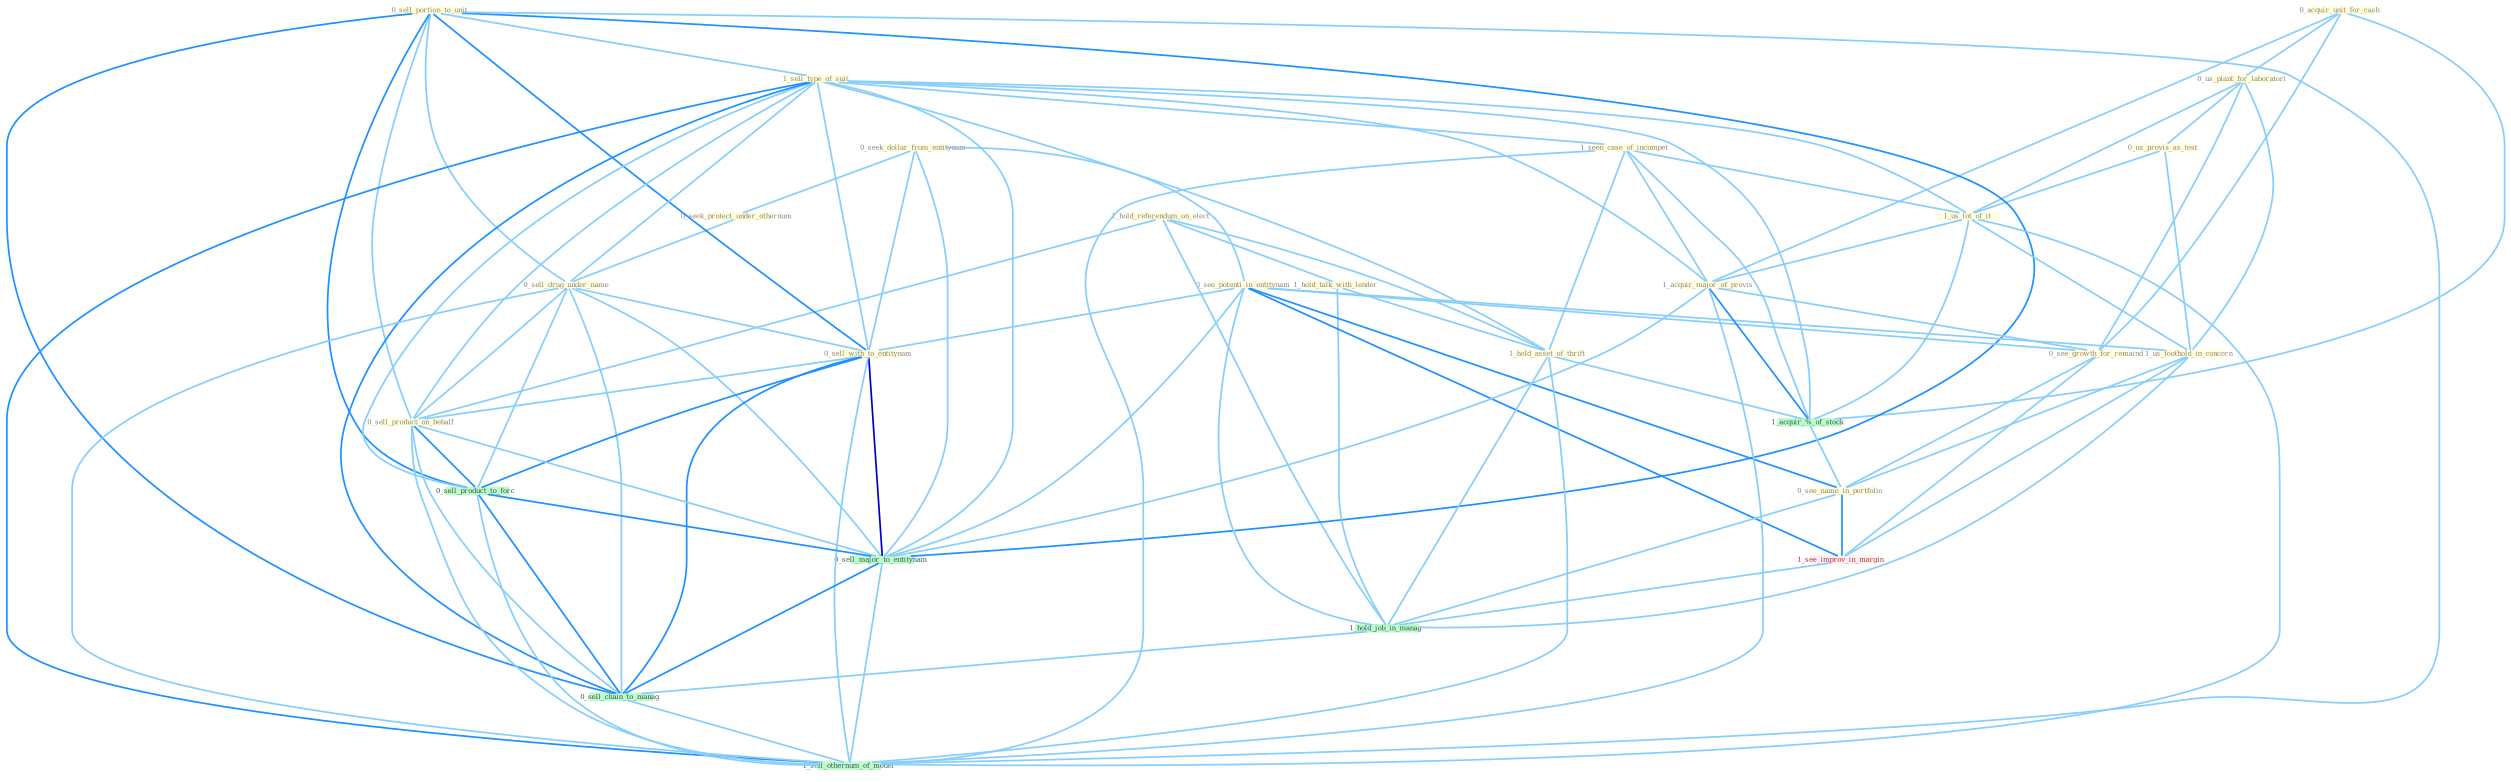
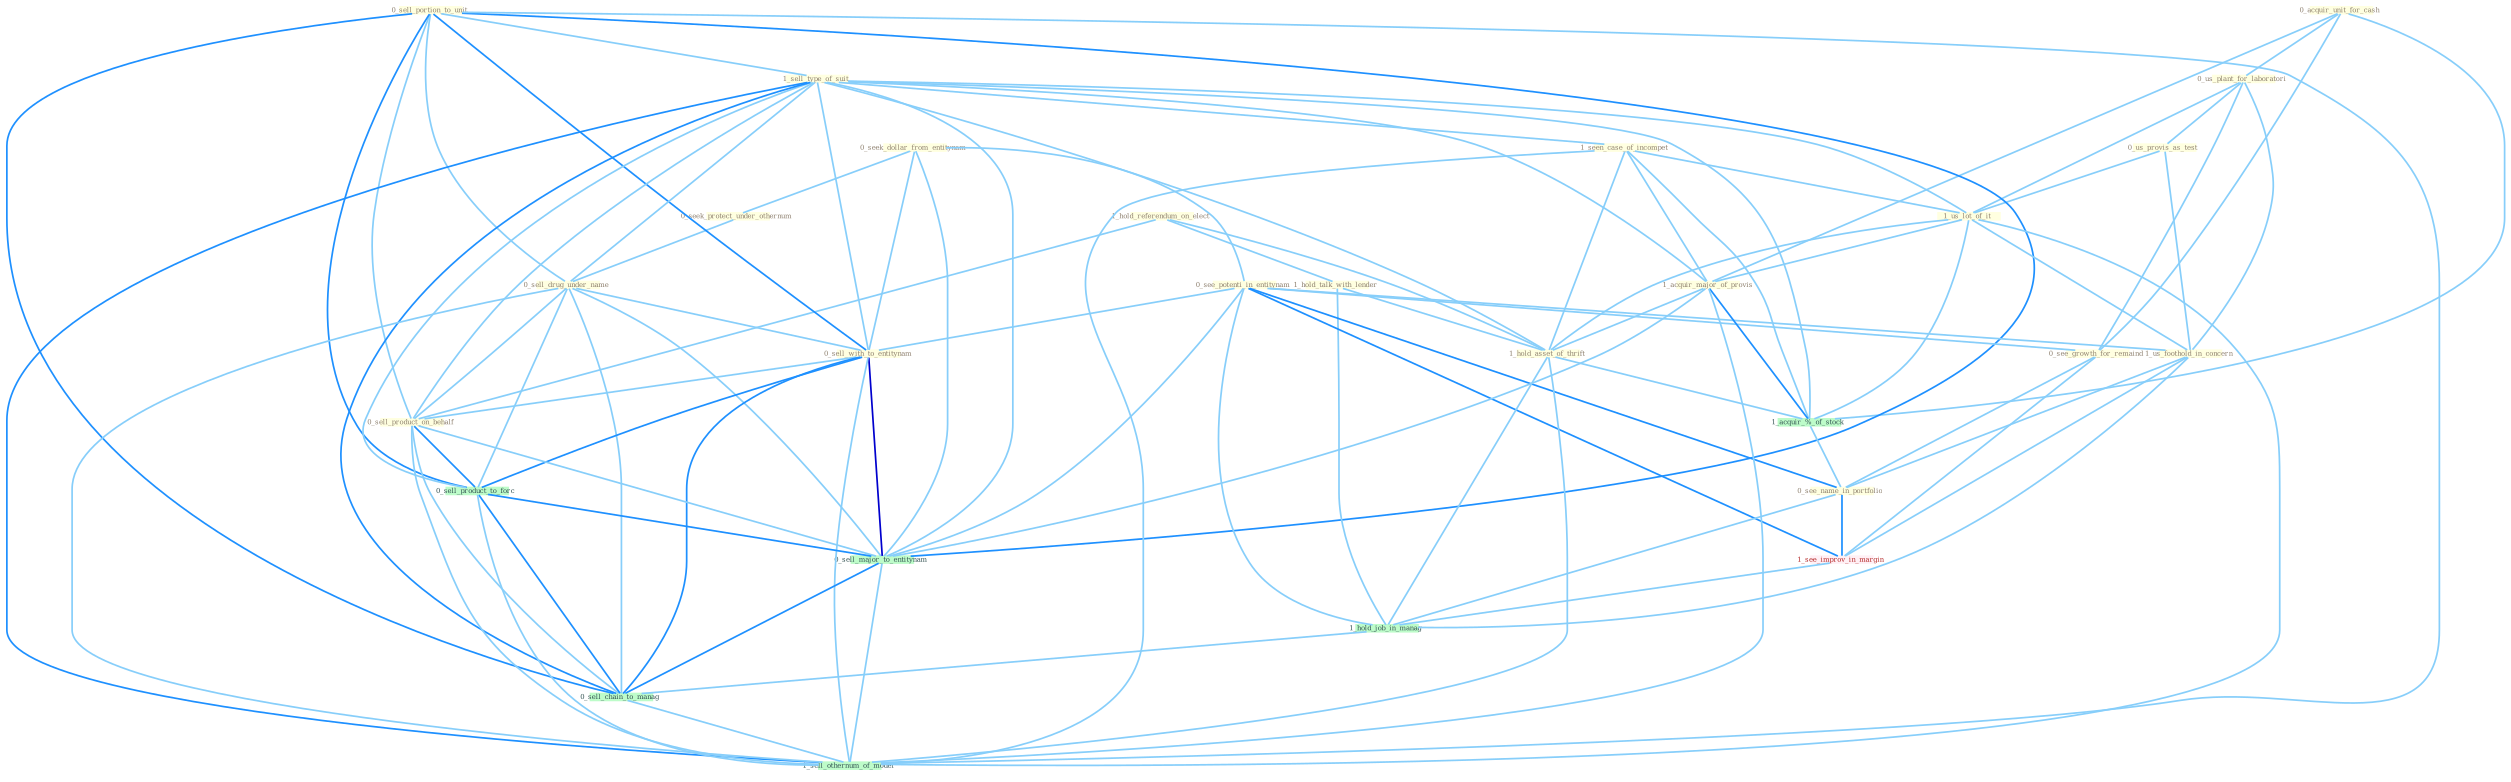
edge "1_us_lot_of_it" -- "1_hold_asset_of_thrift": added
edge "1_acquir_major_of_provis" -- "0_see_growth_for_remaind": now "1_acquir_major_of_provis" -- "1_hold_asset_of_thrift"
edge "1_hold_referendum_on_elect" -- "1_hold_job_in_manag": removed
